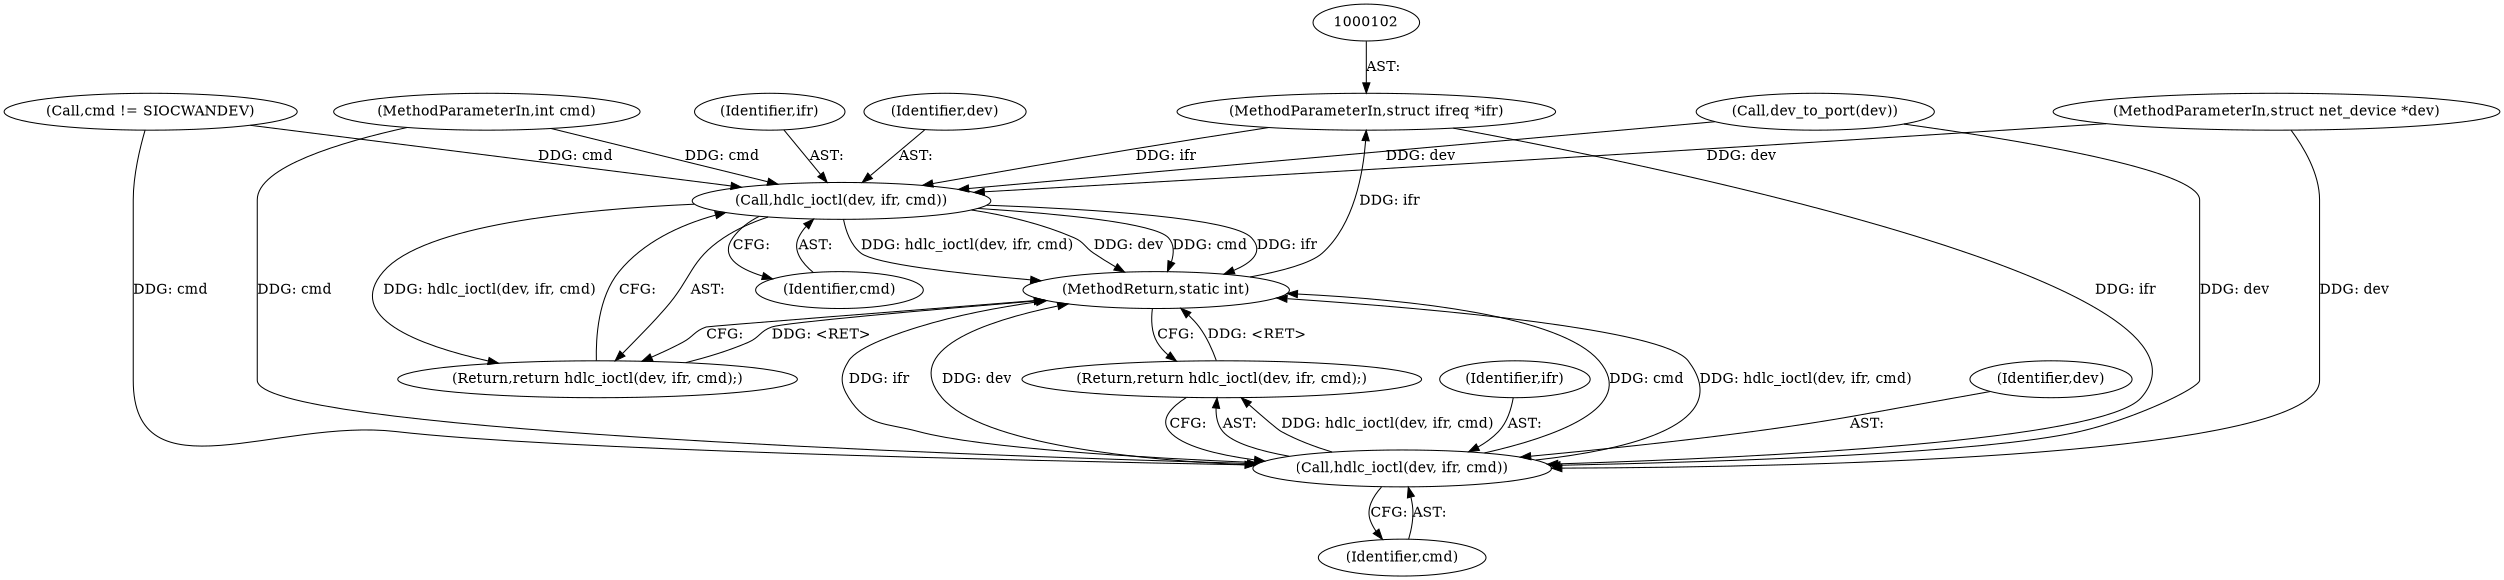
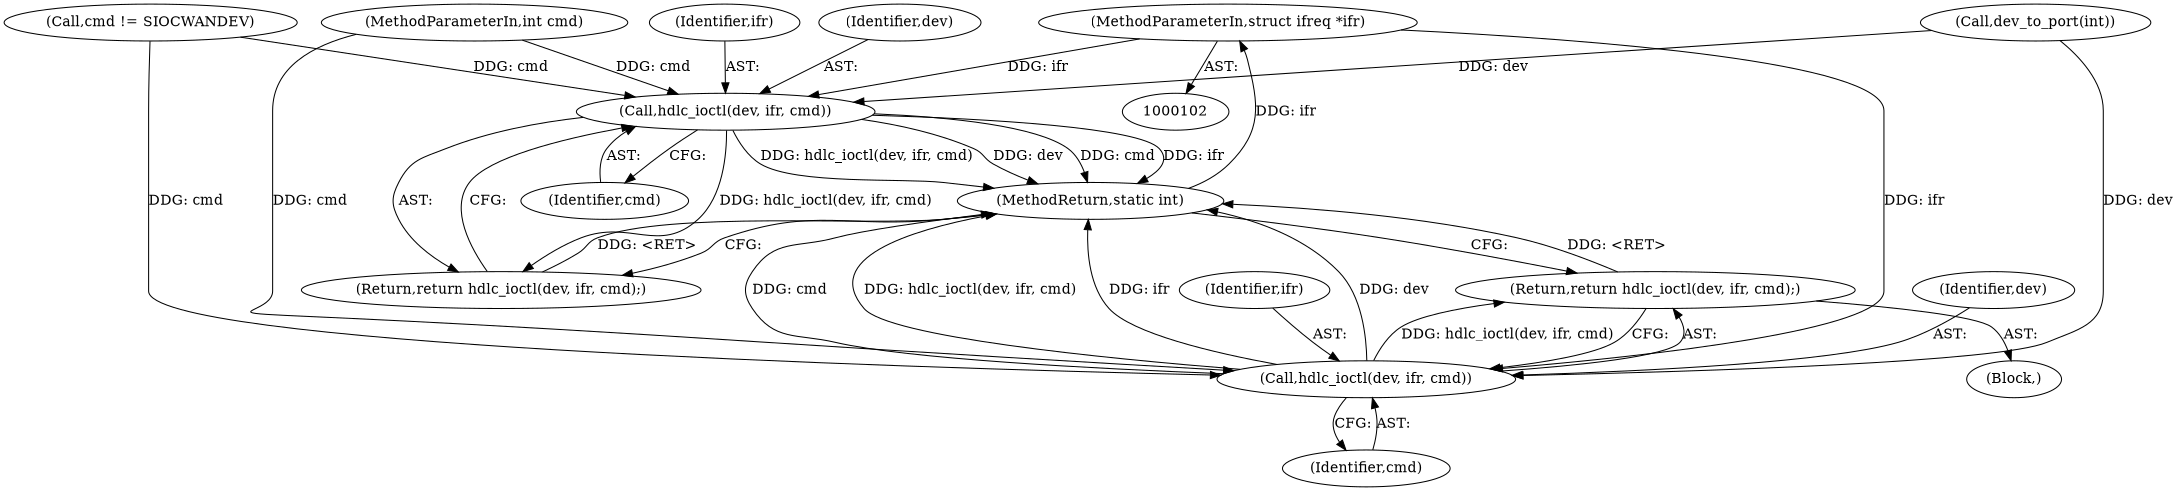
edge "1000102" -> "(MethodParameterIn,struct ifreq *ifr)": reversed
node "(Call,dev_to_port(dev))": label "(Call,dev_to_port(dev))" -> "(Call,dev_to_port(int))"
node "(MethodParameterIn,struct net_device *dev)": removed
node "(Block,)": added
